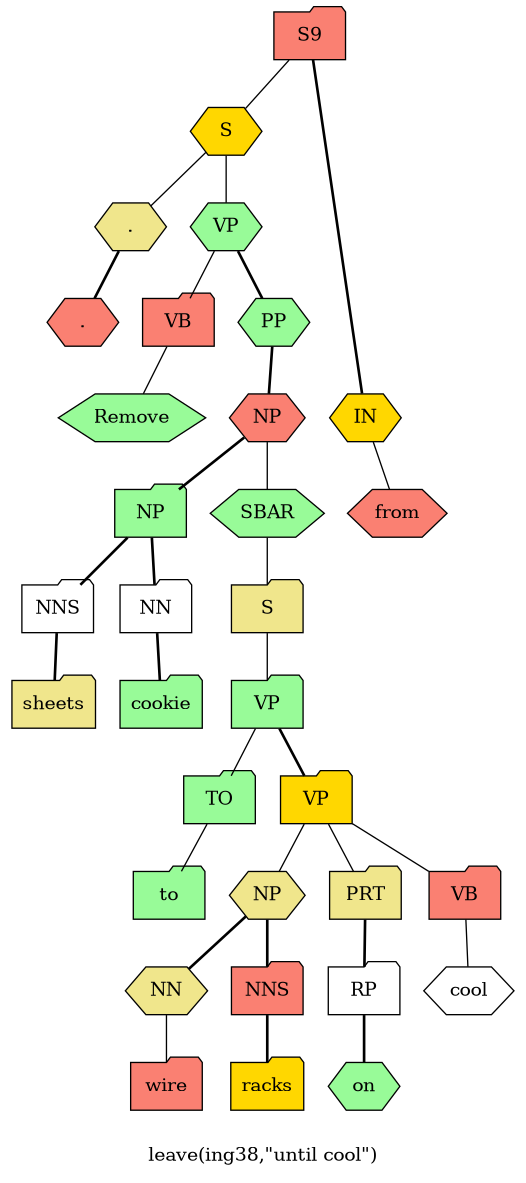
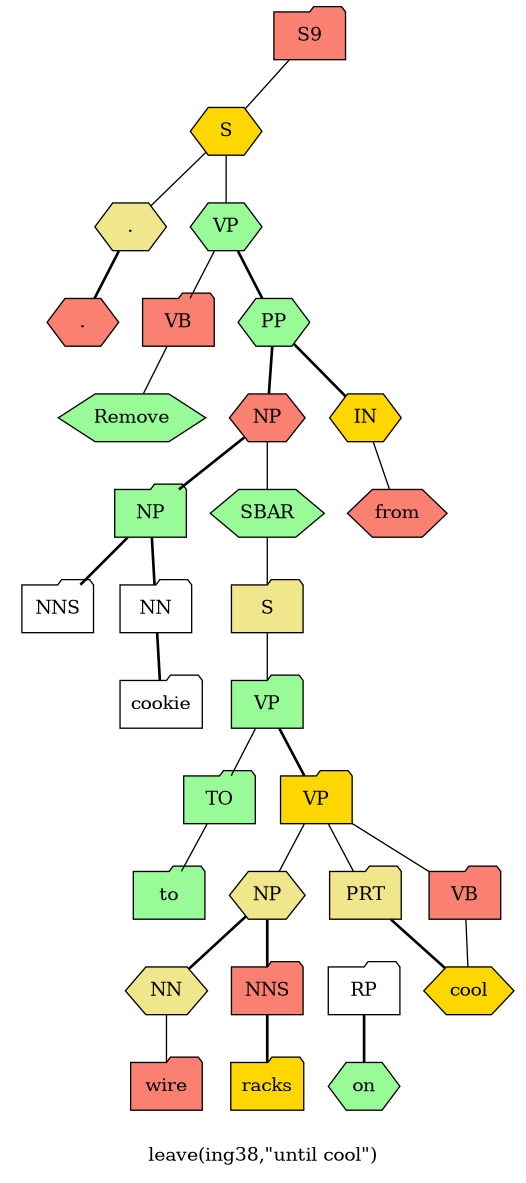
edge "S9" -- "IN": now "PP" -- "IN"
node "sheets": removed
node "cookie": fillcolor palegreen -> white
edge "PRT" -- "RP": now "PRT" -- "cool"
node "cool": fillcolor white -> gold
